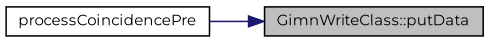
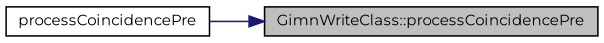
node "GimnWriteClass::putData": label "GimnWriteClass::putData" -> "GimnWriteClass::processCoincidencePre"
